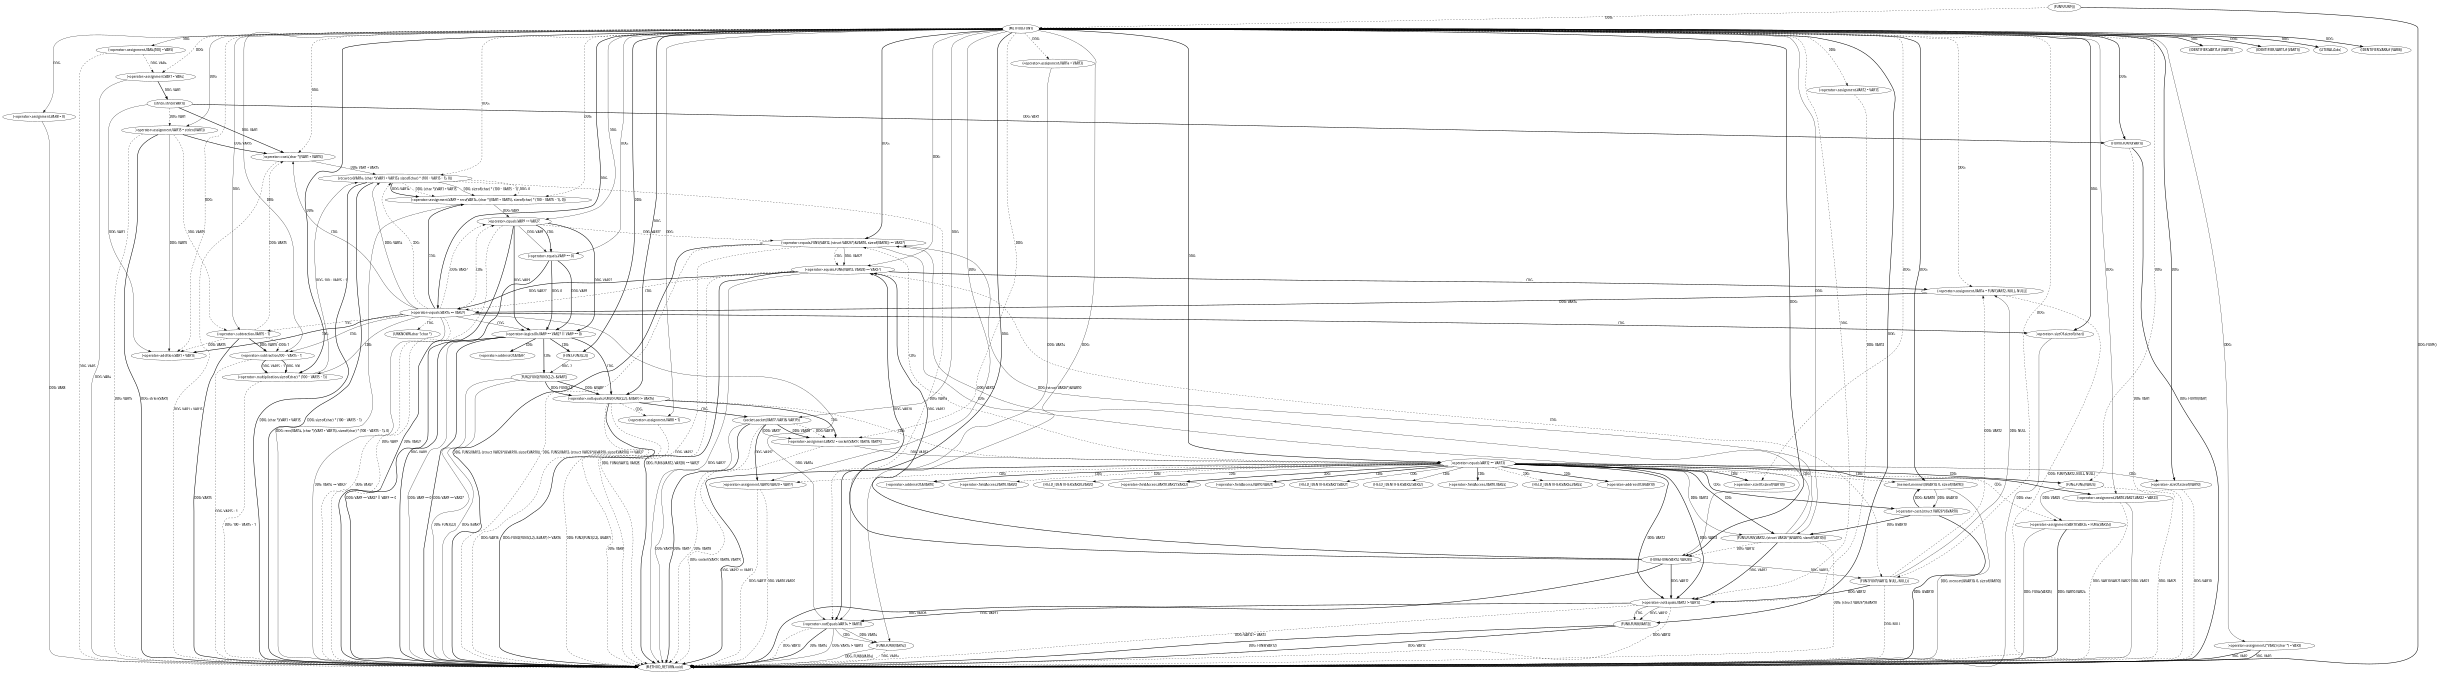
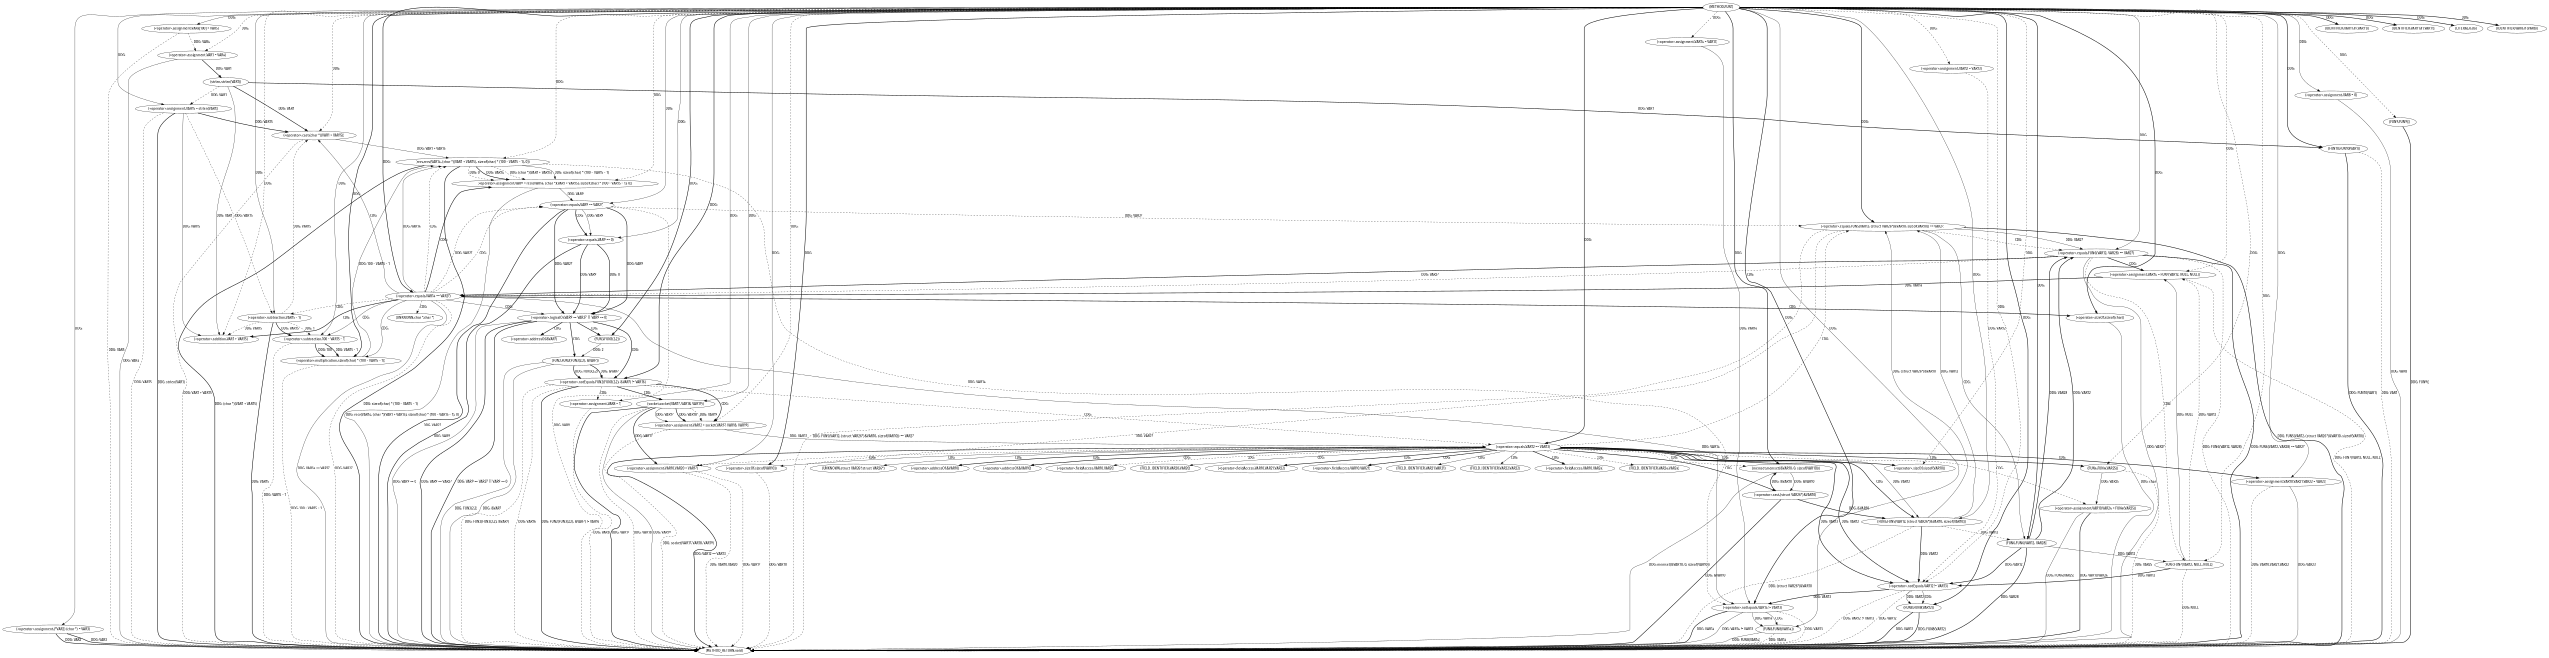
edge "(FUN9,FUN9())" -> "(METHOD,FUN1)": reversed
node "(UNKNOWN,struct VAR26*,struct VAR26*)": added
